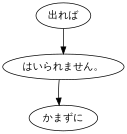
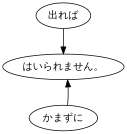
edge "はいられません。" -> "かまずに": reversed
